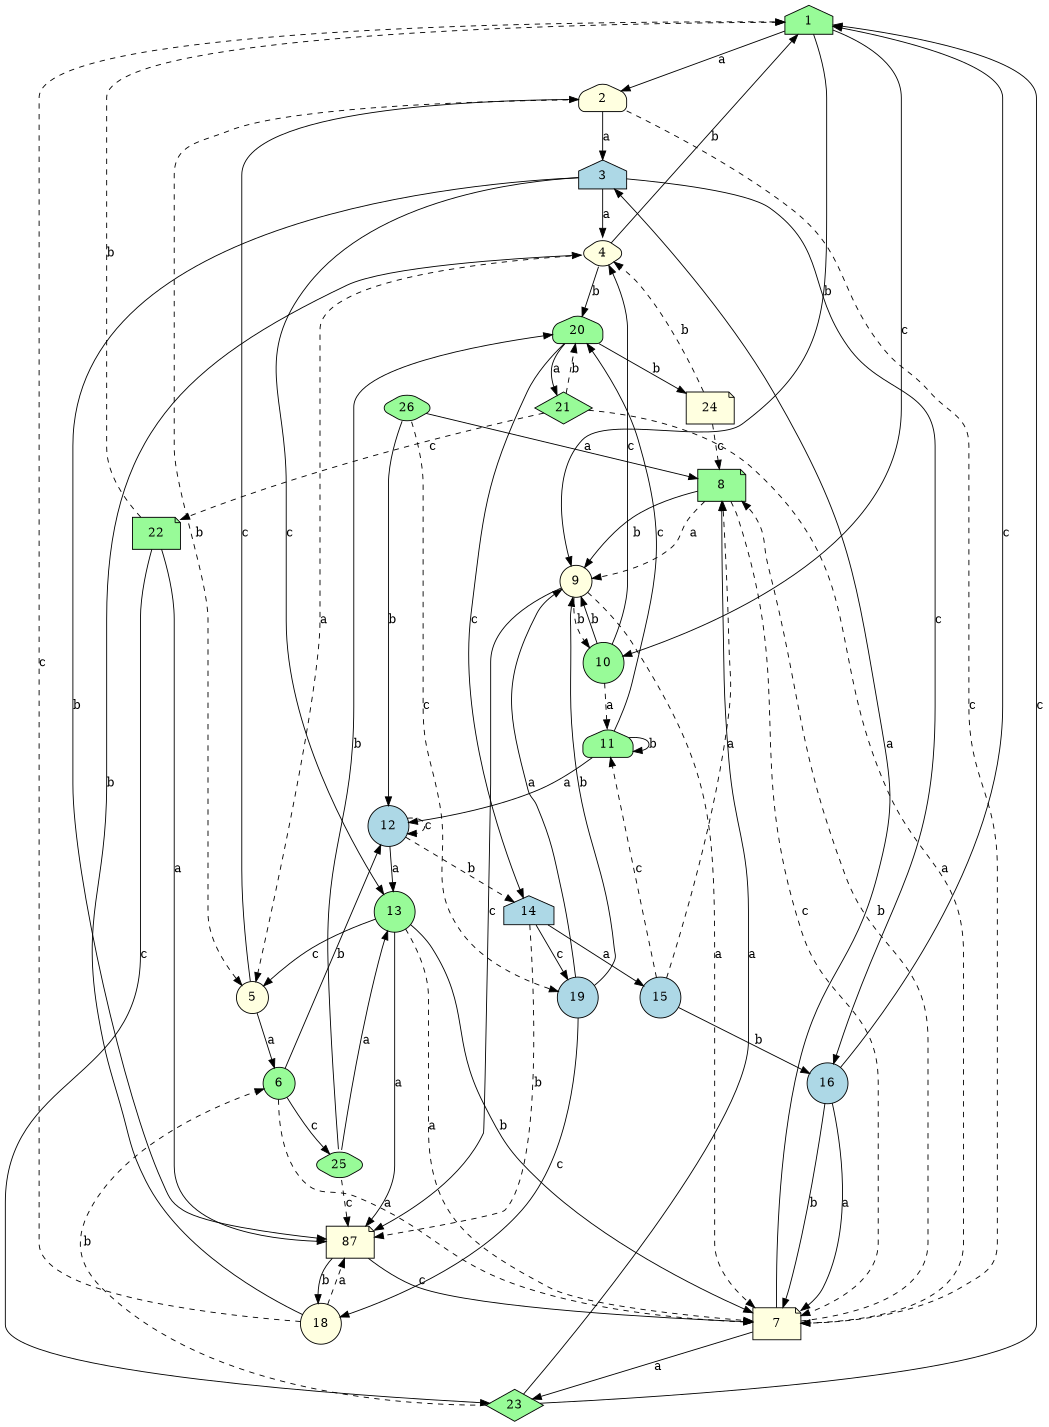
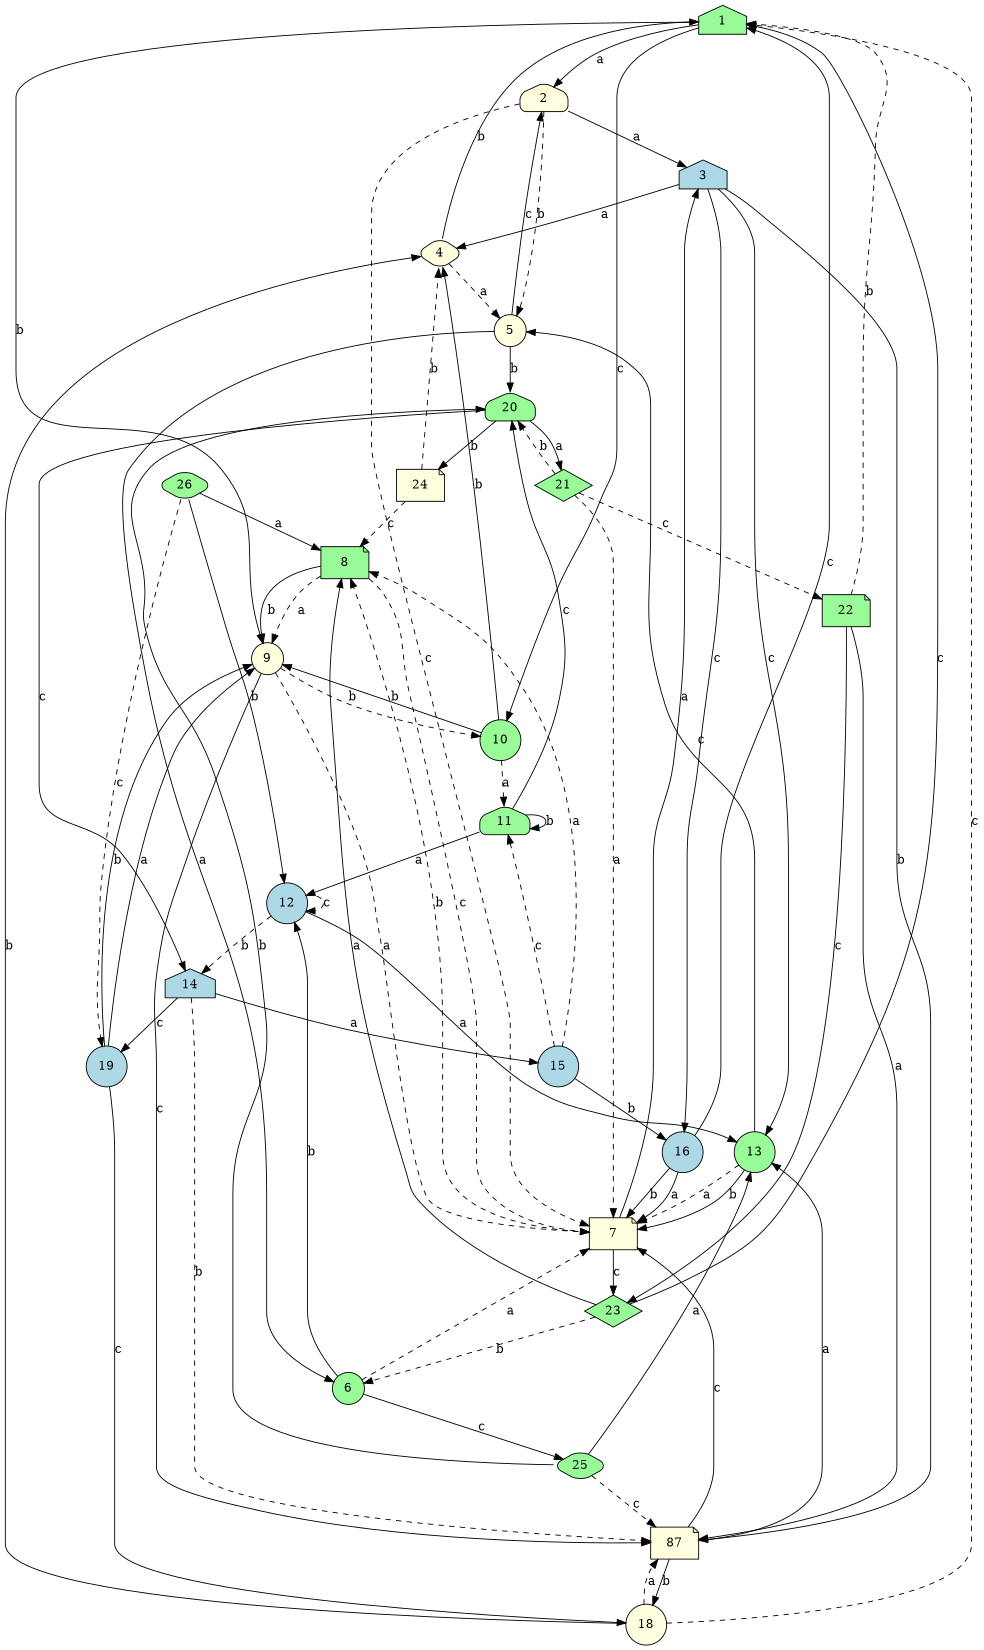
edge "4" -> "20": now "5" -> "20"
edge "10" -> "4": label "c" -> "b"
edge "13" -> "87": reversed
edge "7" -> "23": label "a" -> "c"
